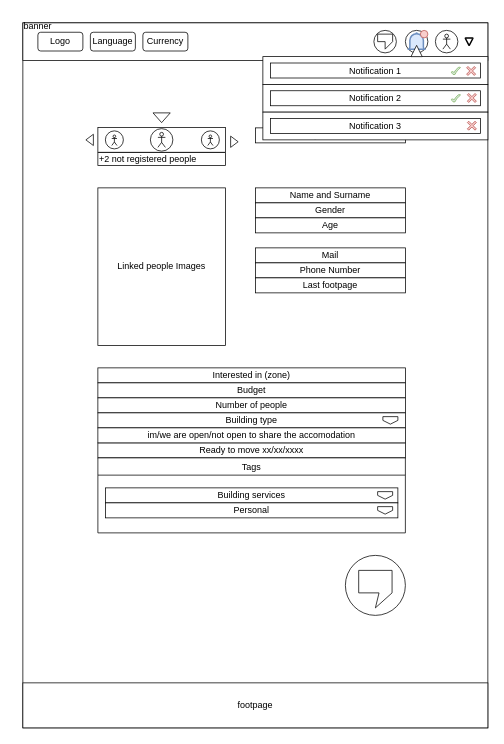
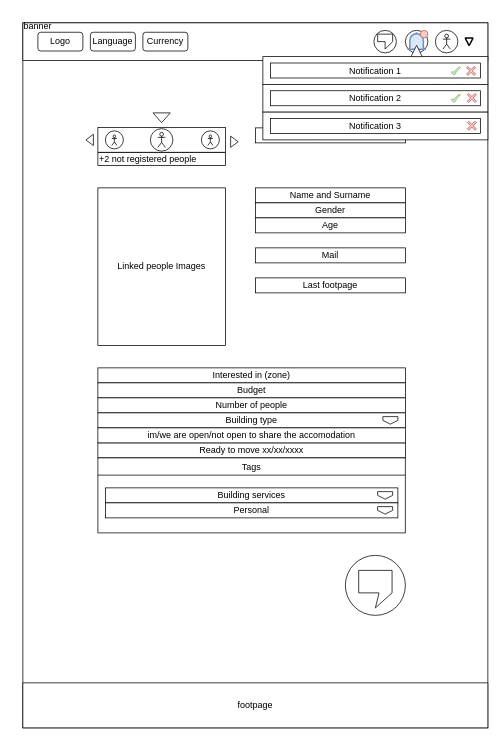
node "Phone Number": removed
